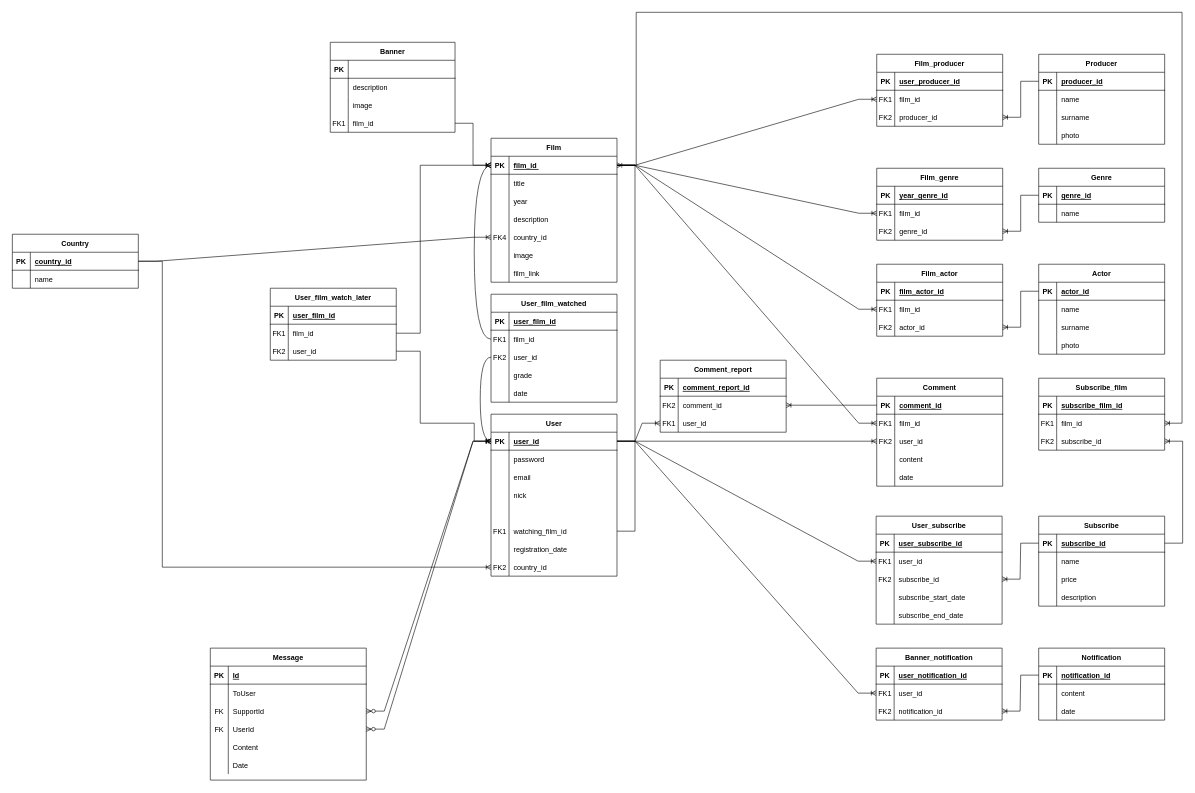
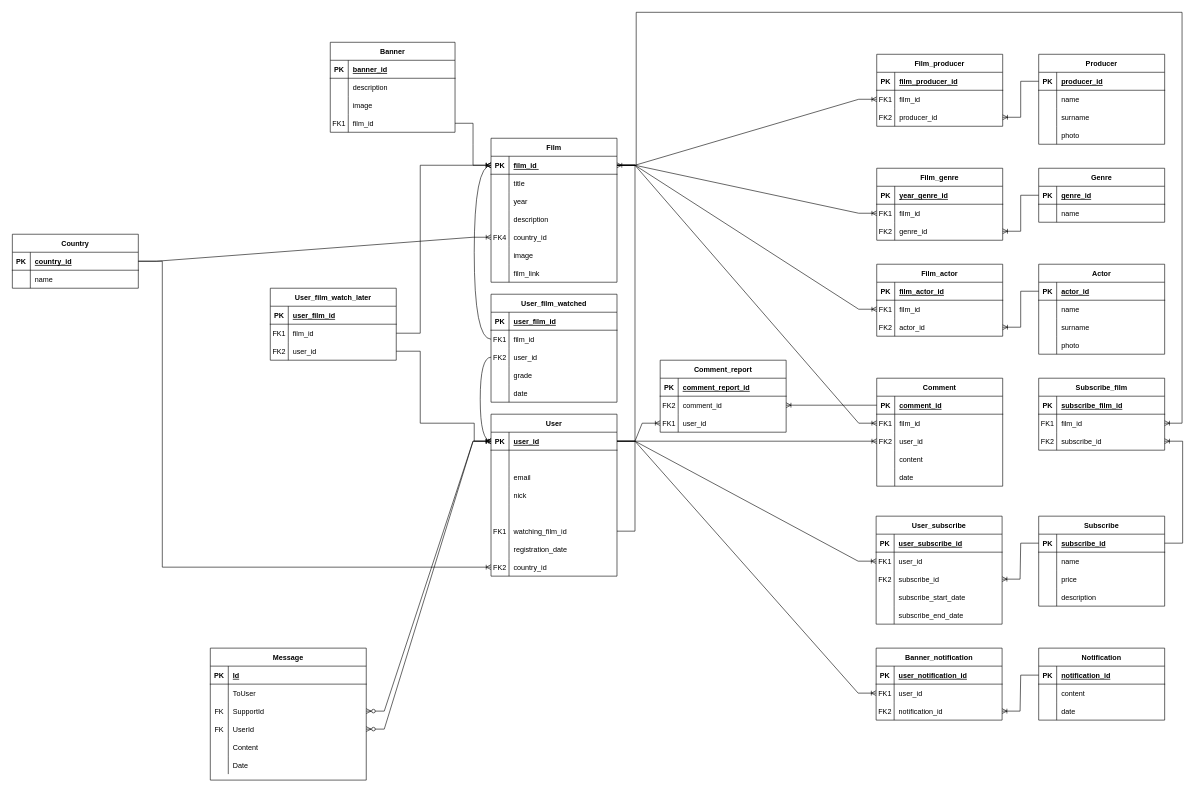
node "banner_id": added
node "user_producer_id": label "user_producer_id" -> "film_producer_id"
node "password": removed
